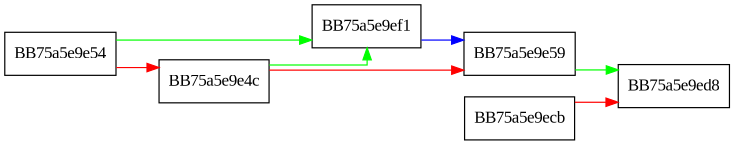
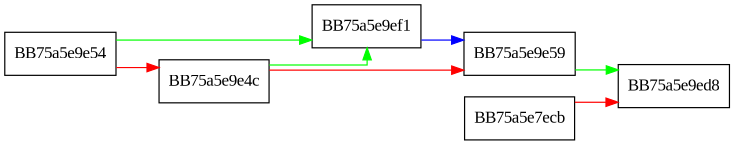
node "BB75a5e9ecb": label "BB75a5e9ecb" -> "BB75a5e7ecb"
